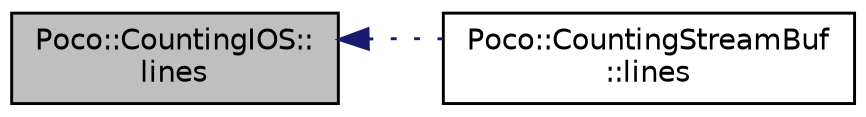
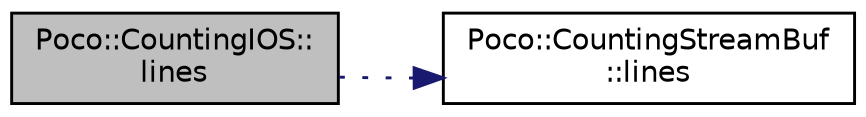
edge "Poco::CountingStreamBuf ::lines" -> "Poco::CountingIOS:: lines": reversed
